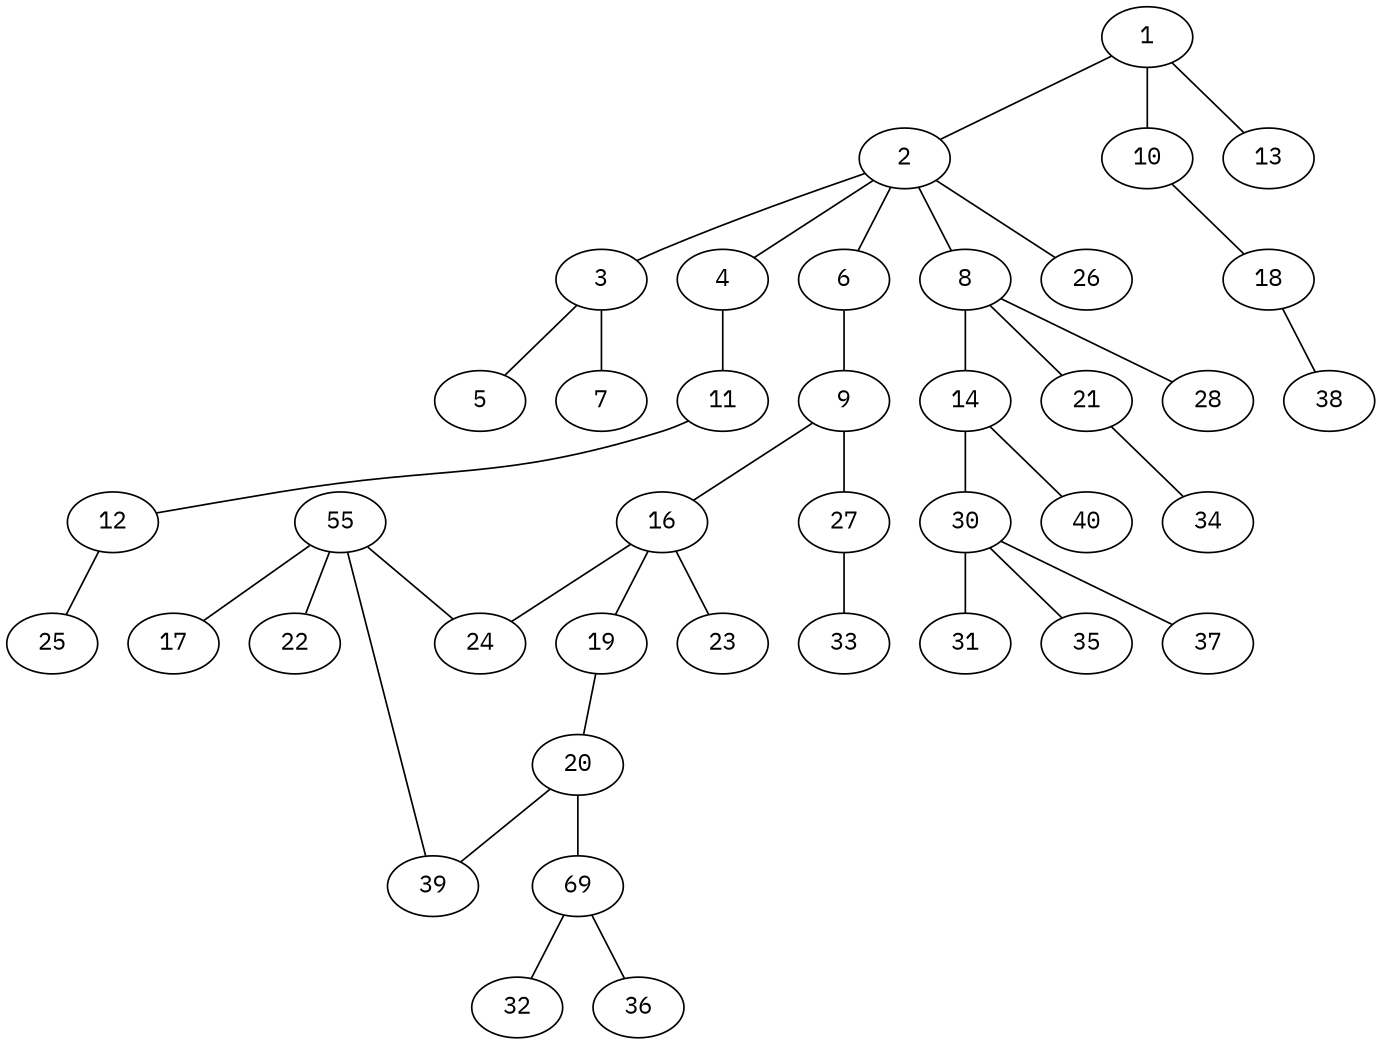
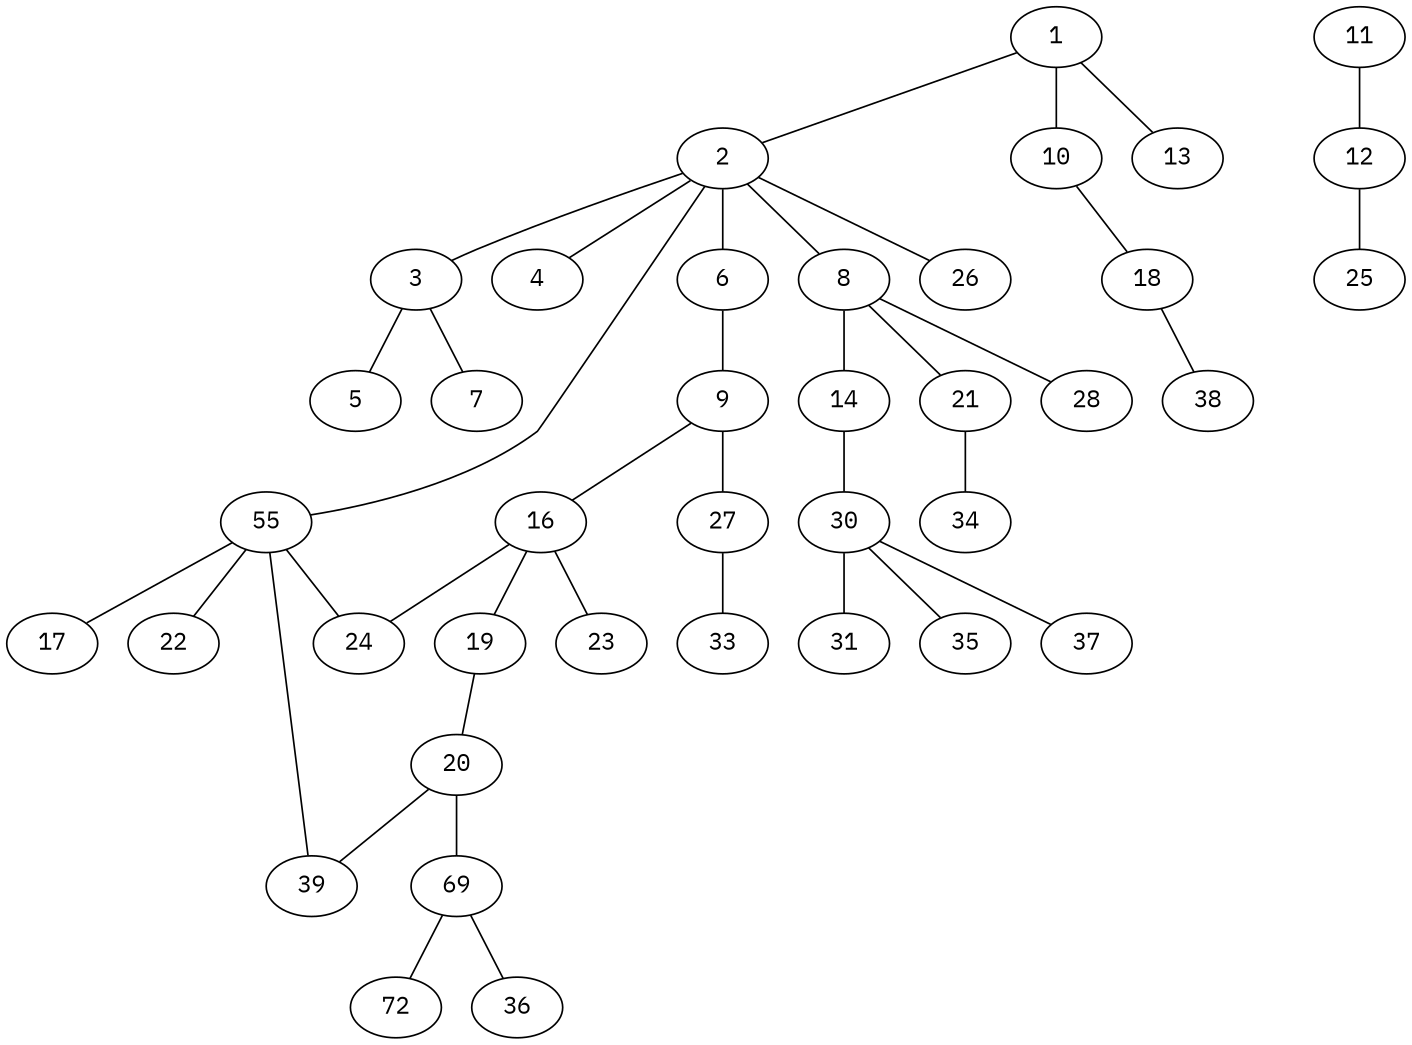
edge "4" -- "11": removed
edge "2" -- "55": added
node "40": removed
node "32": label "32" -> "72"
